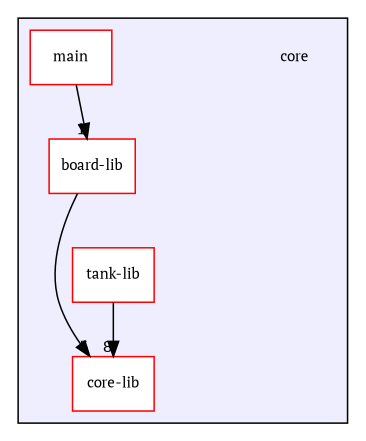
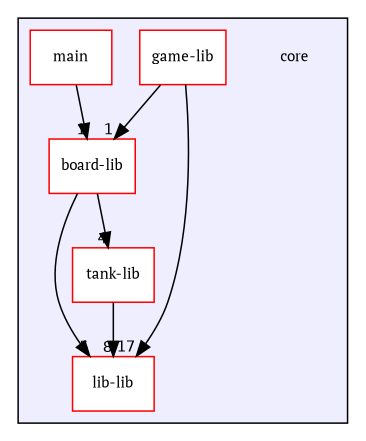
node "game-lib": added
edge "board-lib" -> "tank-lib": added
node "core-lib": label "core-lib" -> "lib-lib"
